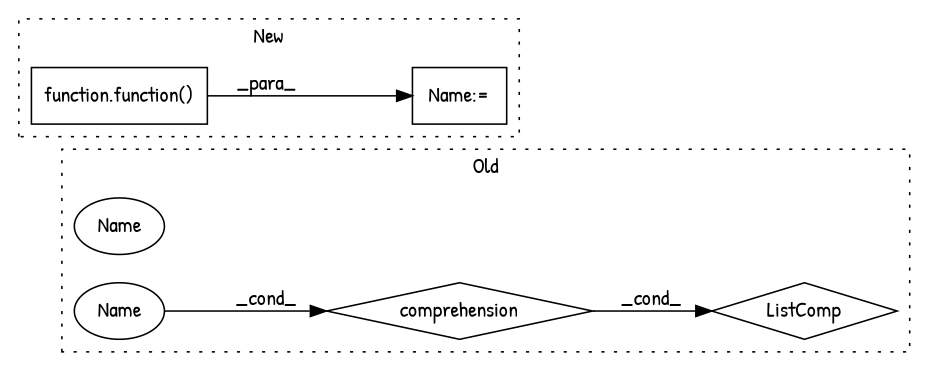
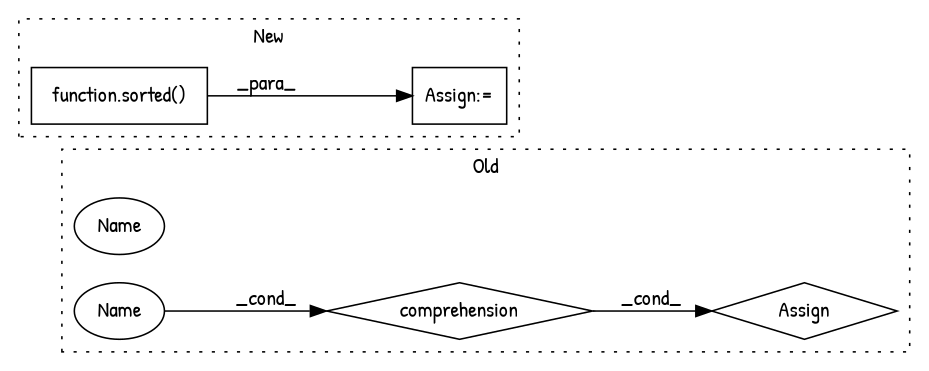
node "function.function()": label "function.function()" -> "function.sorted()"
node "Name:=": label "Name:=" -> "Assign:="
node "ListComp": label "ListComp" -> "Assign"
